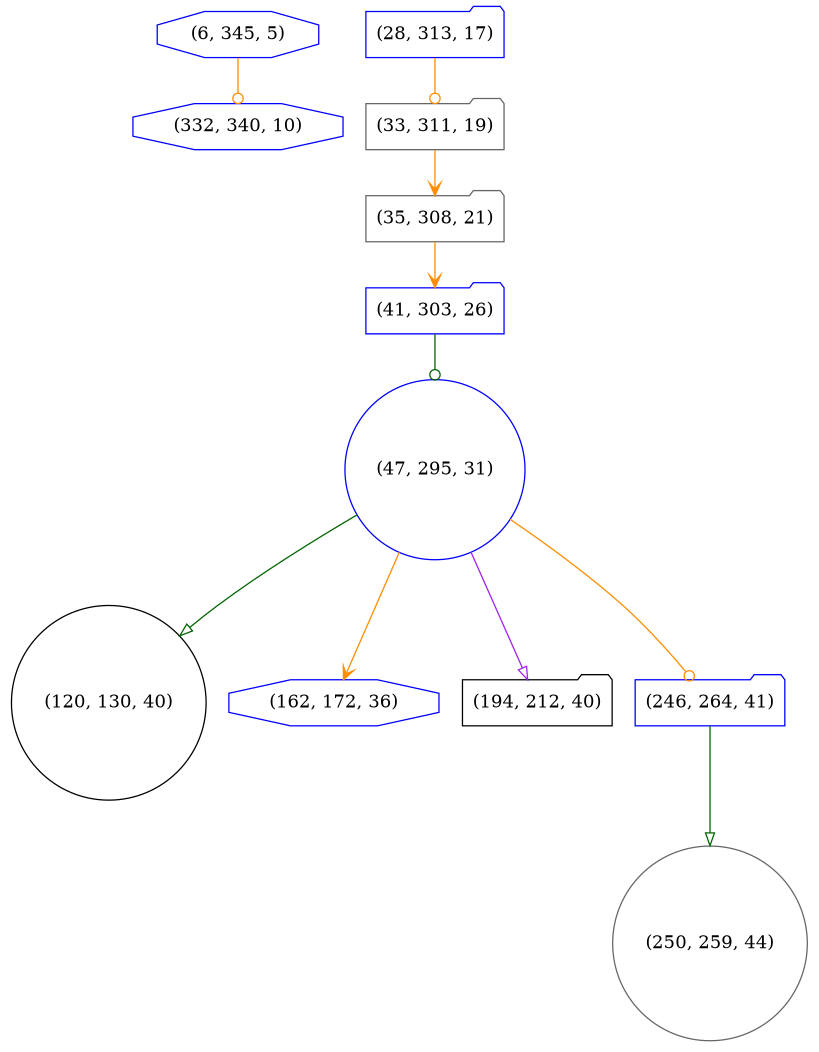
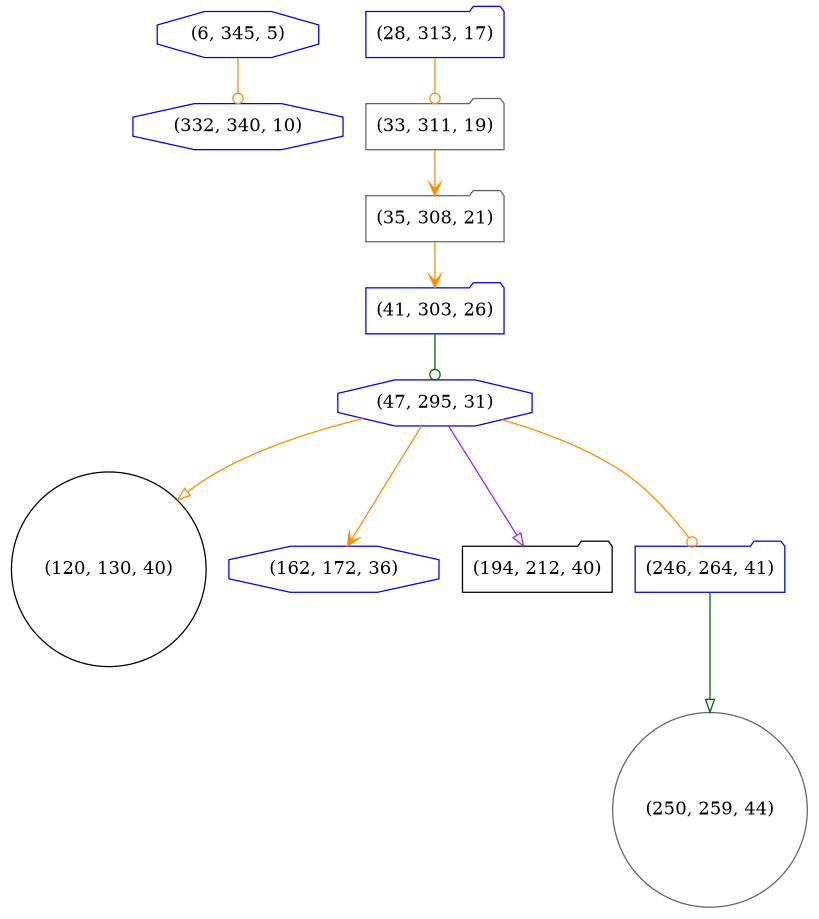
node "(47, 295, 31)": shape circle -> octagon
edge "(47, 295, 31)" -> "(120, 130, 40)": color darkgreen -> darkorange
